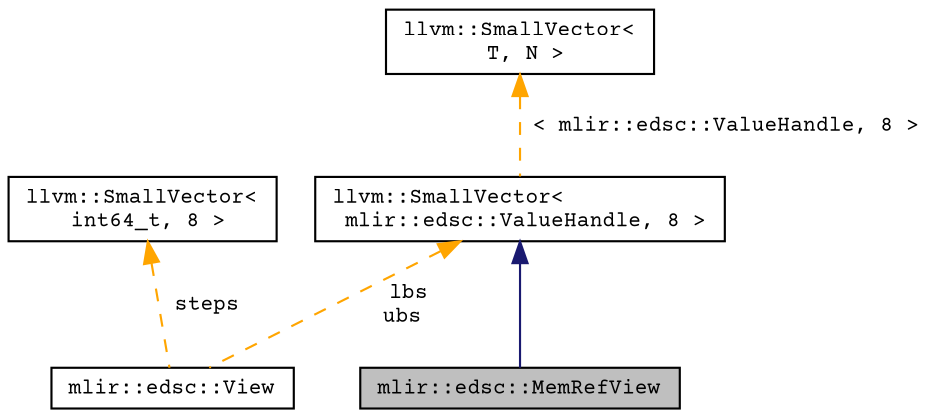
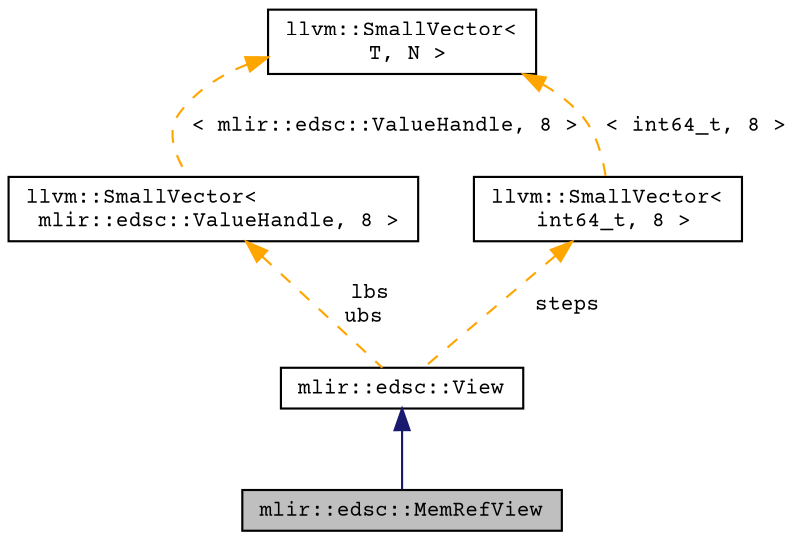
edge "llvm::SmallVector< int64_t, 8 >" -> "llvm::SmallVector< T, N >": added, label "< int64_t, 8 >"
edge "mlir::edsc::MemRefView" -> "llvm::SmallVector< mlir::edsc::ValueHandle, 8 >": now "mlir::edsc::MemRefView" -> "mlir::edsc::View"
